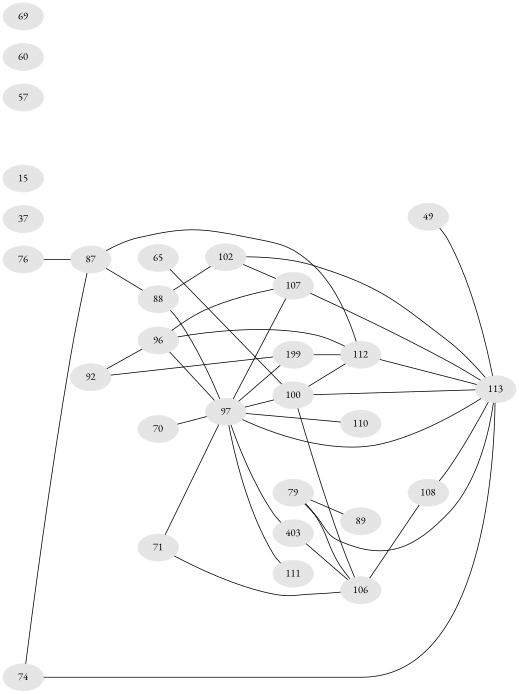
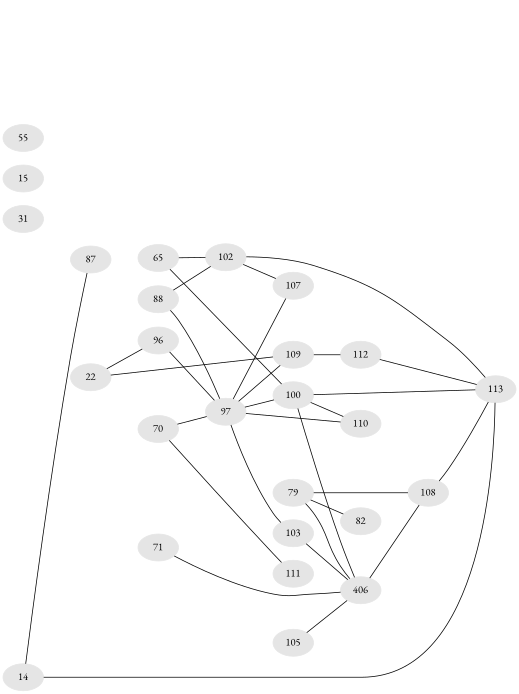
node "69": removed
node "60": removed
node "57": removed
node "55": added
node "49": removed
node "37": label "37" -> "31"
edge "87" -- "112": removed
edge "102" -- "65": added
node "76": removed
edge "87" -- "88": removed
edge "107" -- "96": removed
edge "96" -- "112": removed
edge "107" -- "113": removed
node "199": label "199" -> "109"
edge "112" -- "100": now "110" -- "100"
node "92": label "92" -> "22"
edge "113" -- "97": removed
edge "97" -- "71": removed
edge "97" -- "111": now "70" -- "111"
node "89": label "89" -> "82"
edge "113" -- "79": now "108" -- "79"
node "403": label "403" -> "103"
node "106": label "106" -> "406"
node "105": added
node "74": label "74" -> "14"
